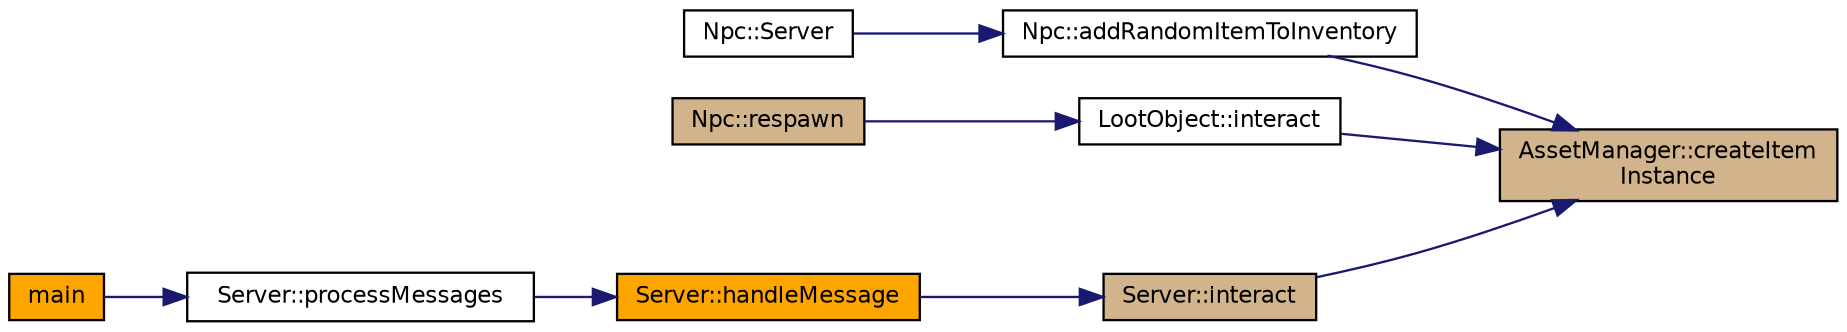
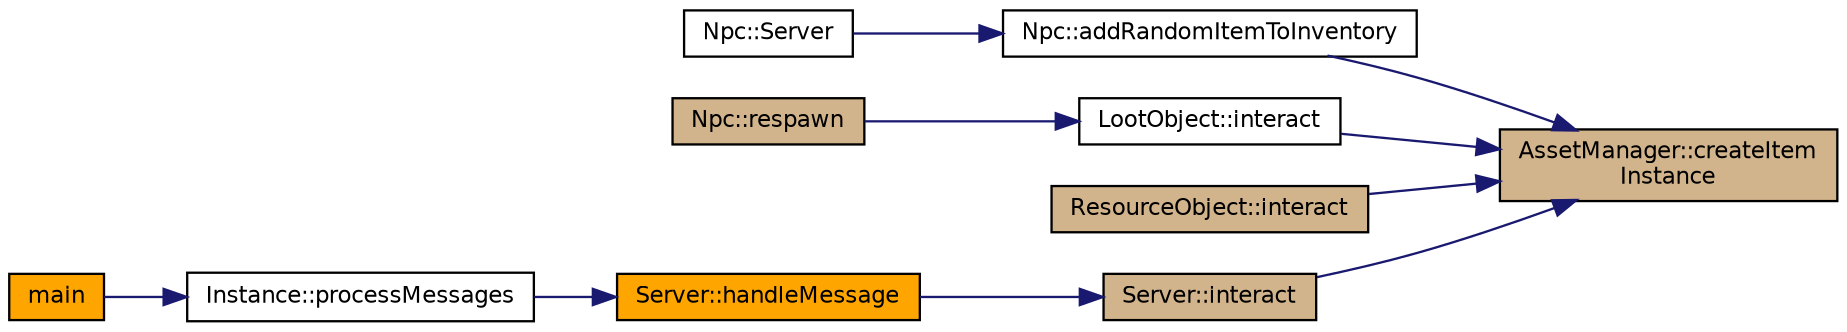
node "ResourceObject::interact": added
node "Server::processMessages": label "Server::processMessages" -> "Instance::processMessages"
